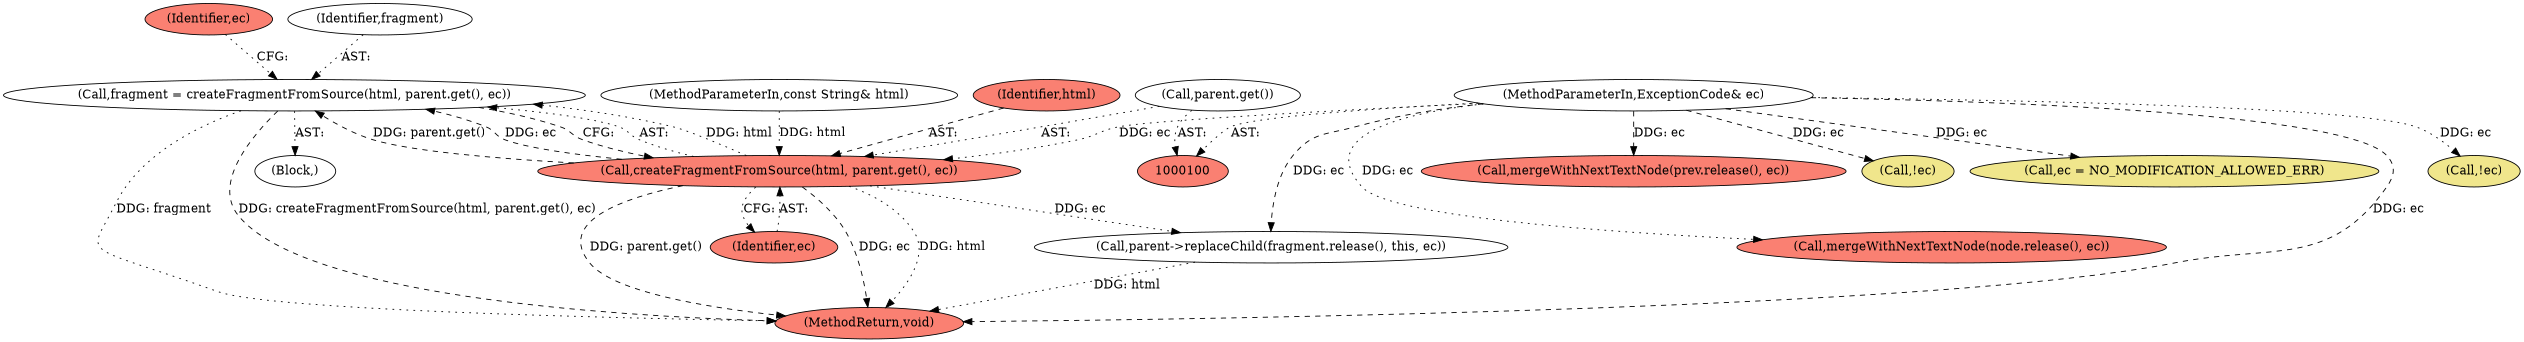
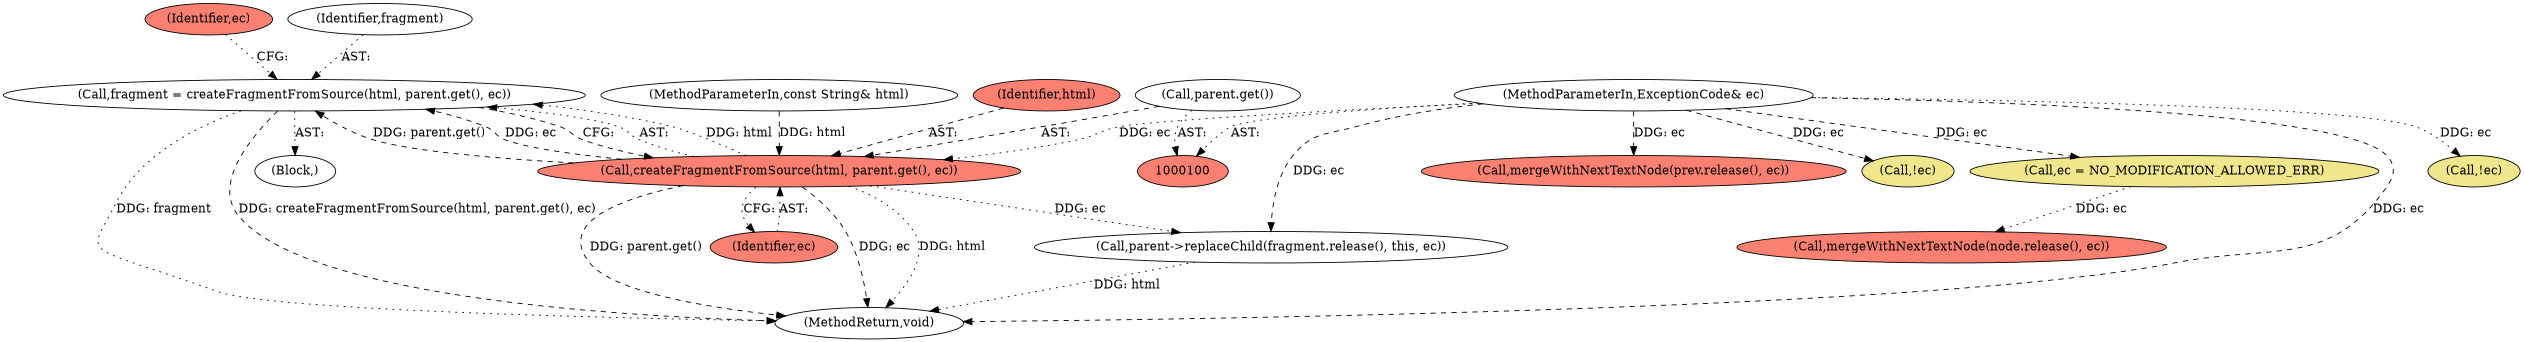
edge "(MethodParameterIn,const String& html)" -> "(Call,createFragmentFromSource(html, parent.get(), ec))": style dotted -> dashed
edge "(Call,parent.get())" -> "(Call,createFragmentFromSource(html, parent.get(), ec))": style dotted -> dashed
edge "(MethodParameterIn,ExceptionCode& ec)" -> "(Call,mergeWithNextTextNode(node.release(), ec))": now "(Call,ec = NO_MODIFICATION_ALLOWED_ERR)" -> "(Call,mergeWithNextTextNode(node.release(), ec))"
node "(MethodReturn,void)": fillcolor salmon -> white
